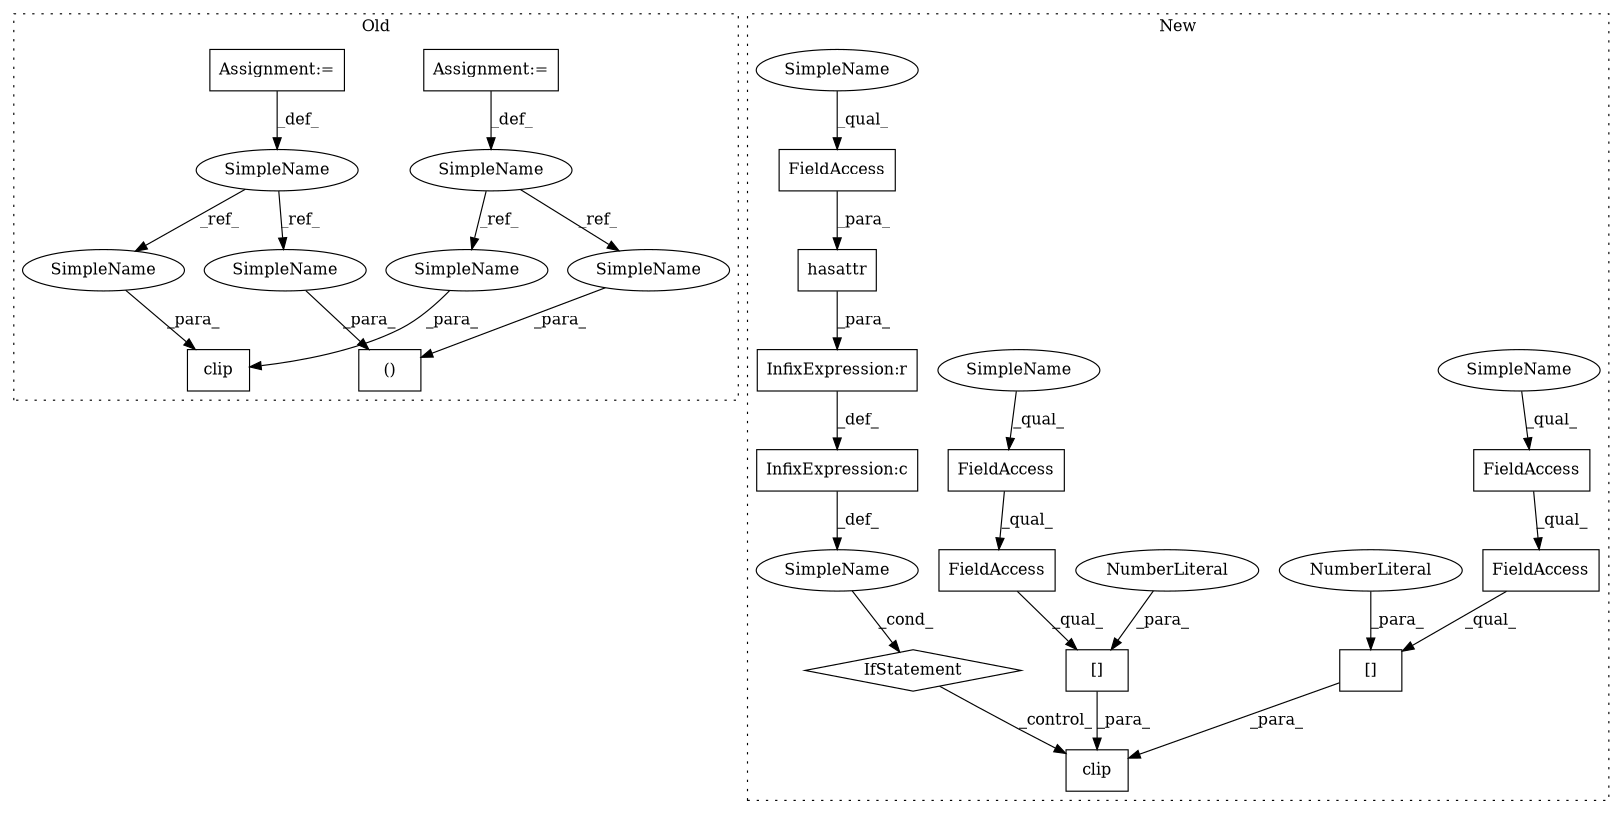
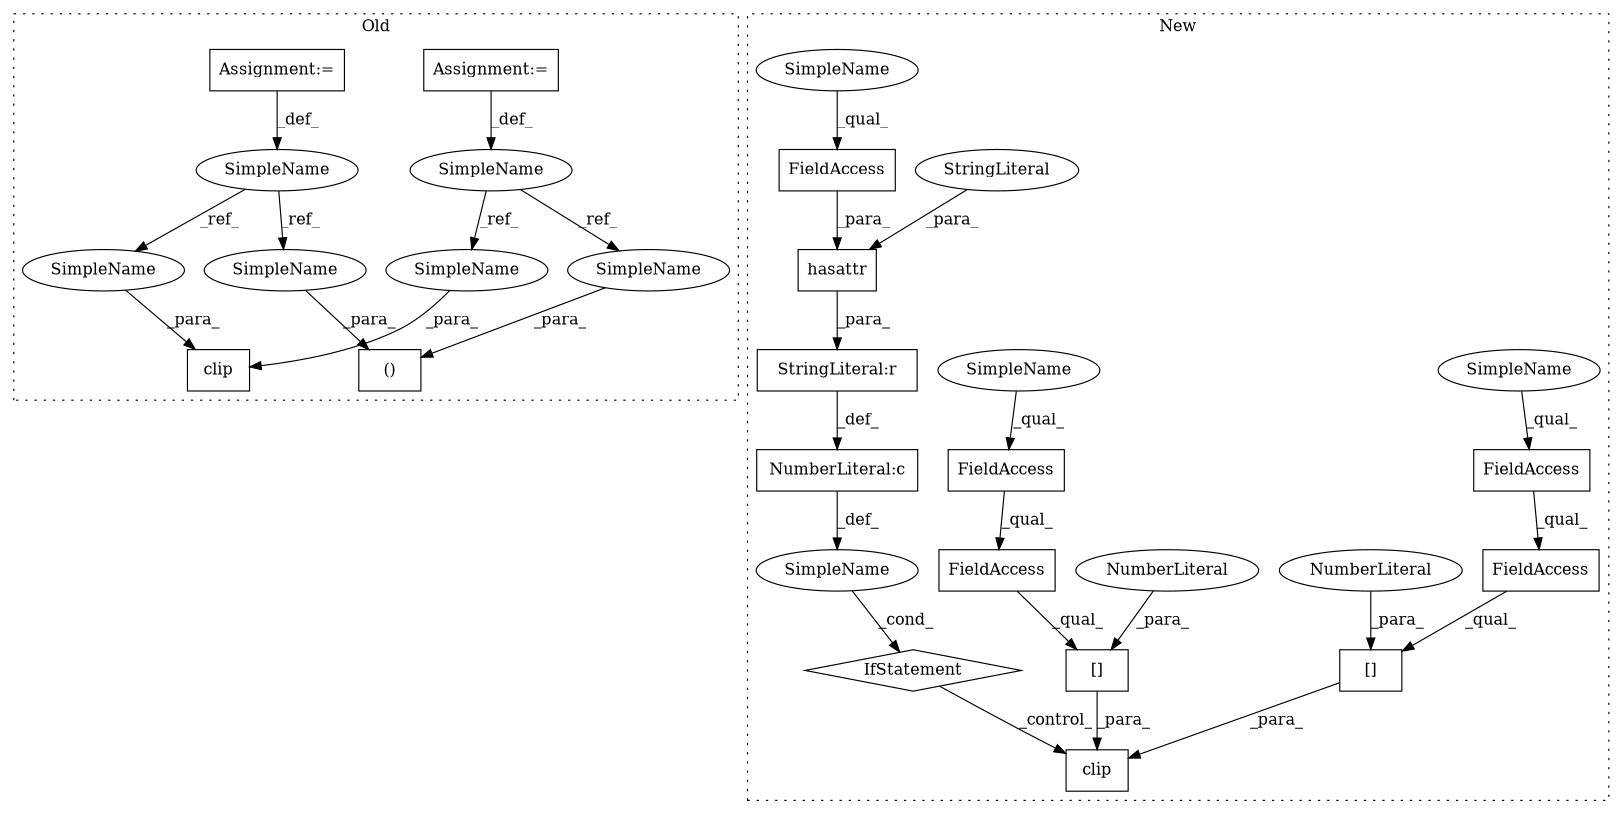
node "StringLiteral": added
node "InfixExpression:r": label "InfixExpression:r" -> "StringLiteral:r"
node "InfixExpression:c": label "InfixExpression:c" -> "NumberLiteral:c"
